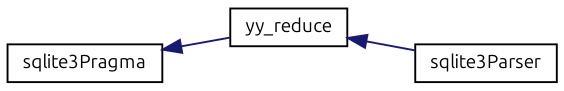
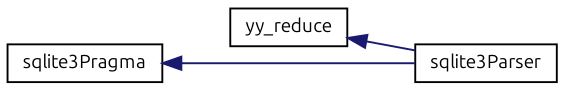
edge "yy_reduce" -> "sqlite3Pragma": now "sqlite3Parser" -> "sqlite3Pragma"
